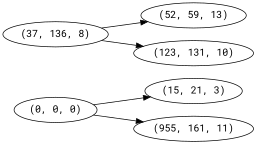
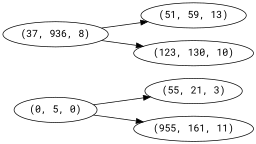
node "(52, 59, 13)": label "(52, 59, 13)" -> "(51, 59, 13)"
node "(37, 136, 8)": label "(37, 136, 8)" -> "(37, 936, 8)"
node "(123, 131, 10)": label "(123, 131, 10)" -> "(123, 130, 10)"
node "(15, 21, 3)": label "(15, 21, 3)" -> "(55, 21, 3)"
node "(0, 0, 0)": label "(0, 0, 0)" -> "(0, 5, 0)"
